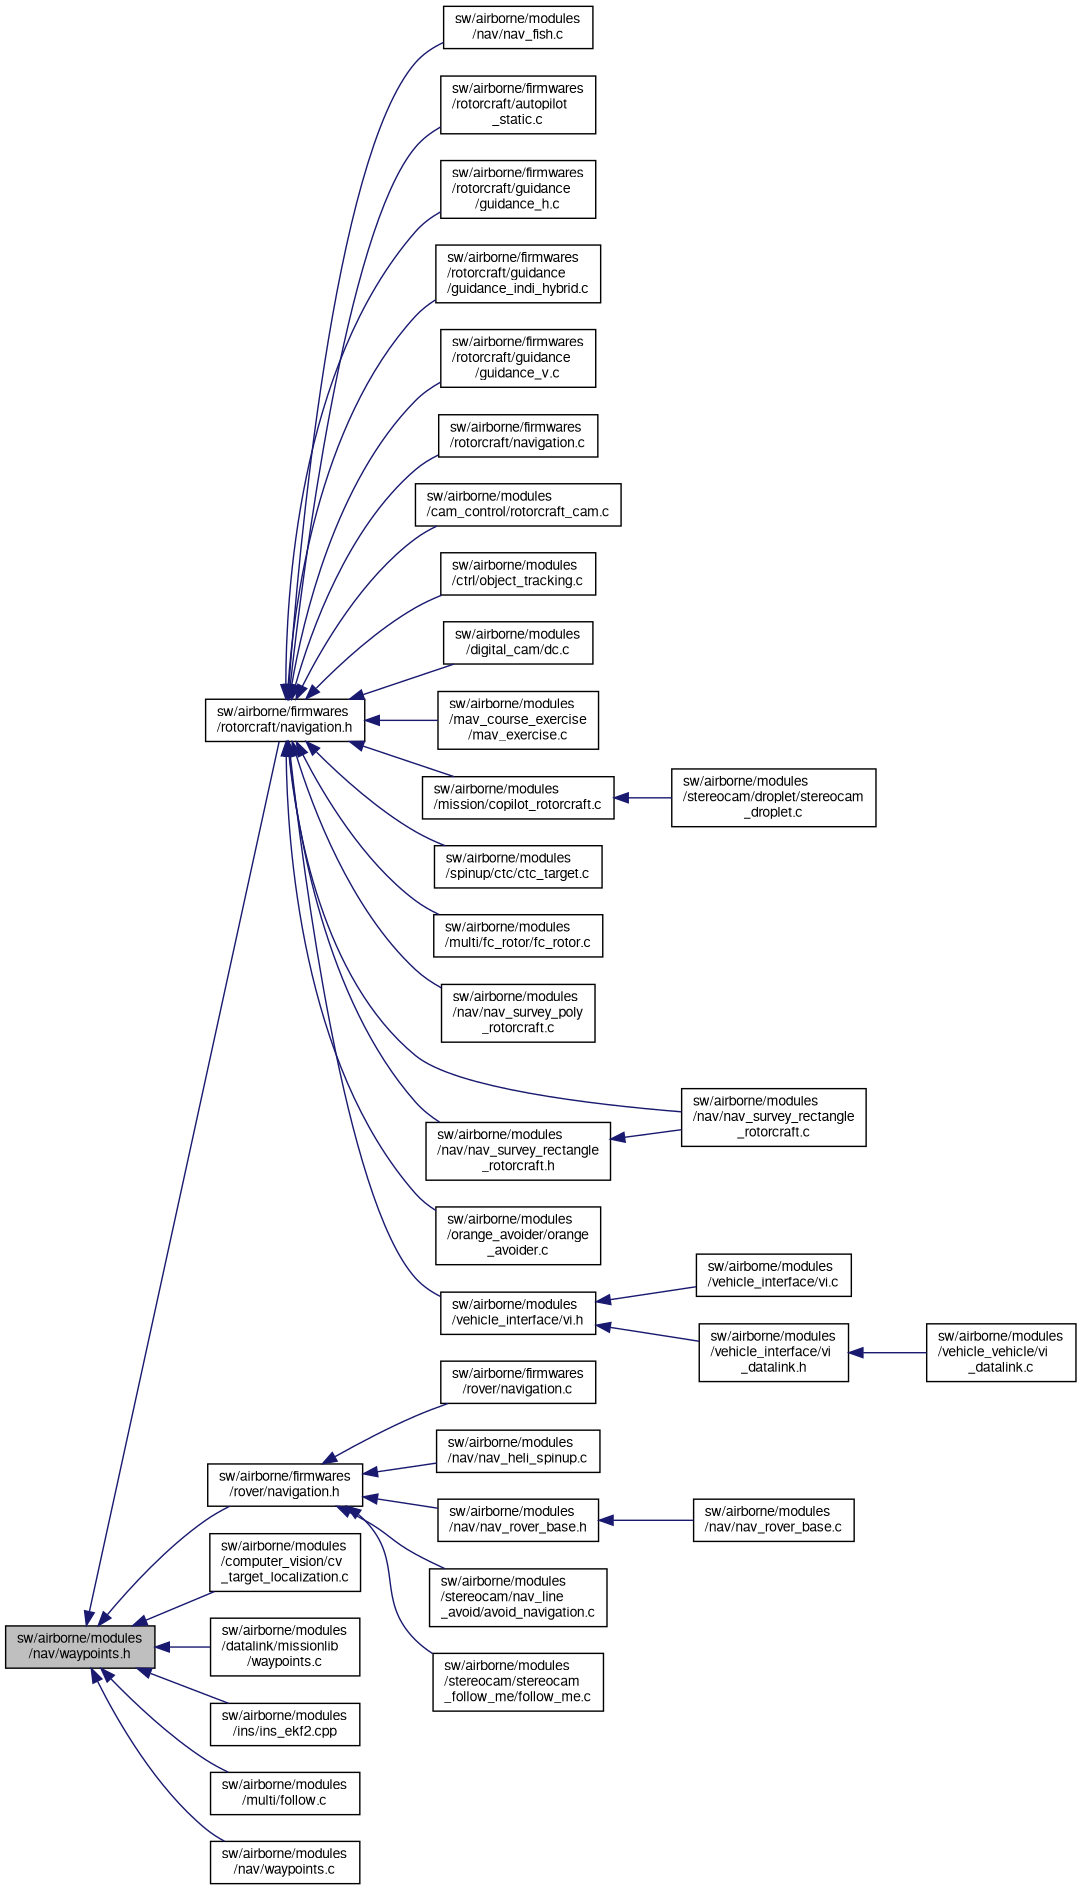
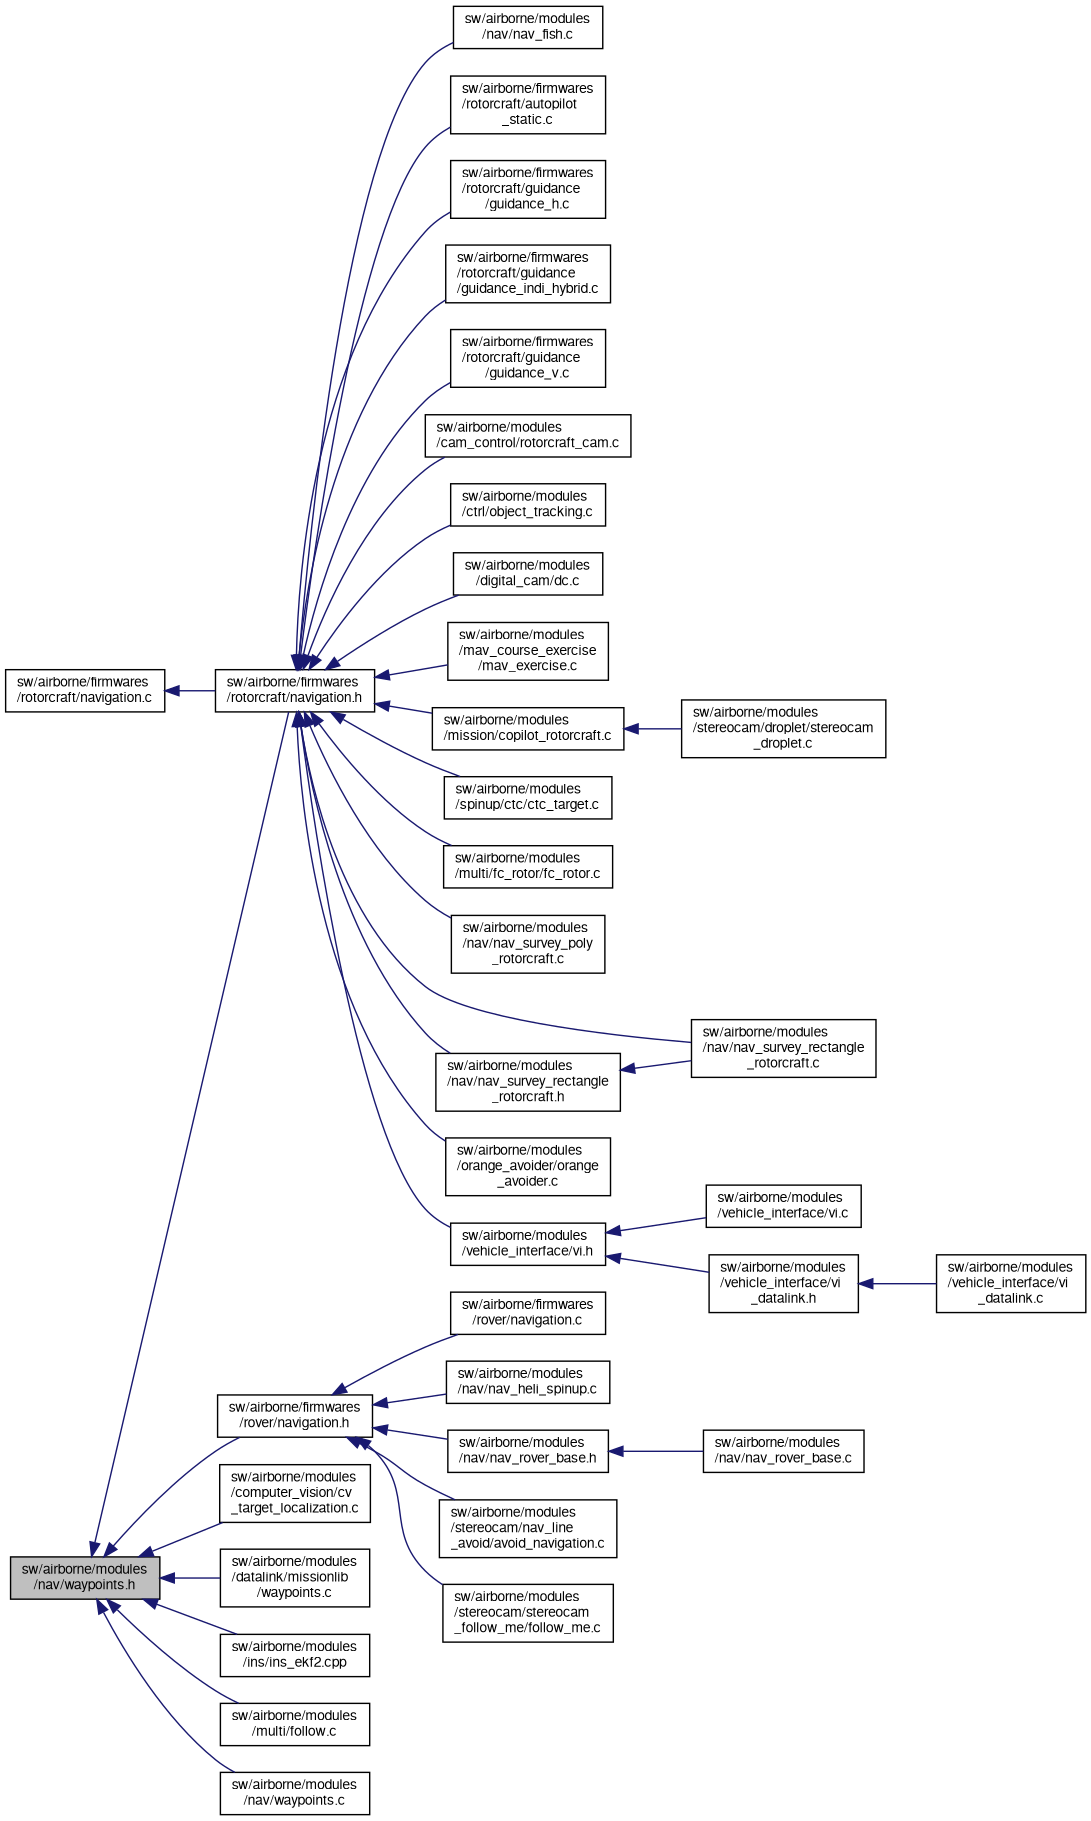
edge "sw/airborne/firmwares /rotorcraft/navigation.c" -> "sw/airborne/firmwares /rotorcraft/navigation.h": reversed
node "sw/airborne/modules /vehicle_vehicle/vi _datalink.c": label "sw/airborne/modules /vehicle_vehicle/vi _datalink.c" -> "sw/airborne/modules /vehicle_interface/vi _datalink.c"
